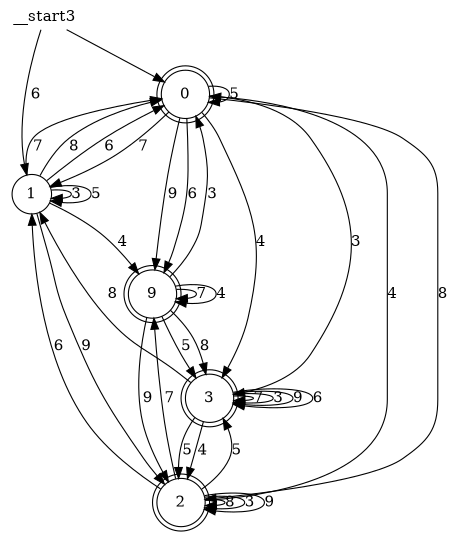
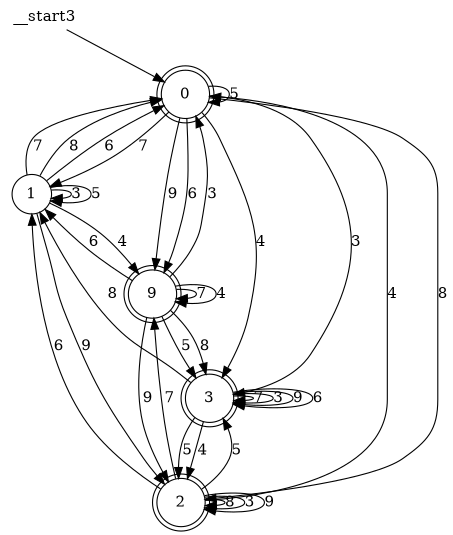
edge "__start3" -> "1": now "9" -> "1"
